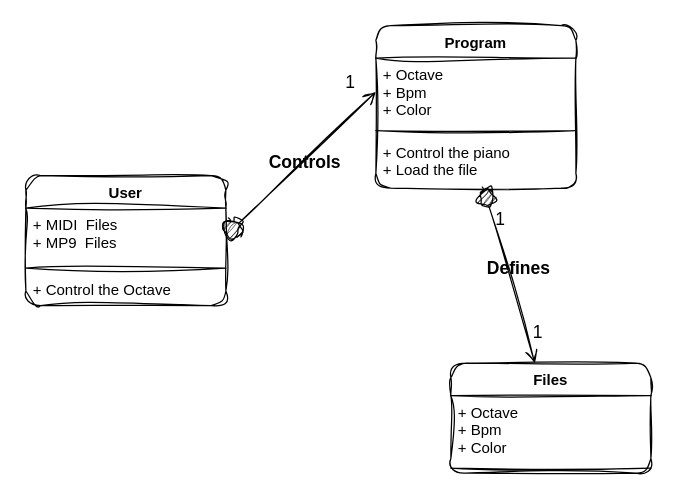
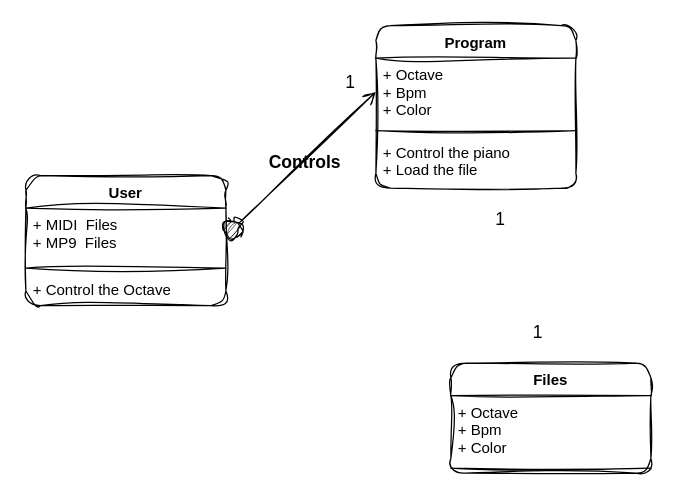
edge "+ Control the piano + Load the file" -- "Files": removed, label "Defines"
